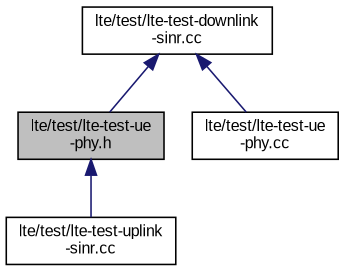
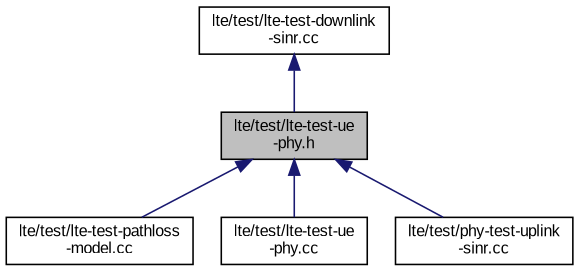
edge "lte/test/lte-test-ue -phy.cc" -> "lte/test/lte-test-downlink -sinr.cc": now "lte/test/lte-test-ue -phy.cc" -> "lte/test/lte-test-ue -phy.h"
node "lte/test/lte-test-uplink -sinr.cc": label "lte/test/lte-test-uplink -sinr.cc" -> "lte/test/phy-test-uplink -sinr.cc"
node "lte/test/lte-test-pathloss -model.cc": added
